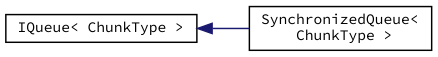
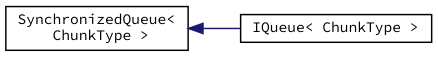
edge "SynchronizedQueue< ChunkType >" -> "IQueue< ChunkType >": reversed
